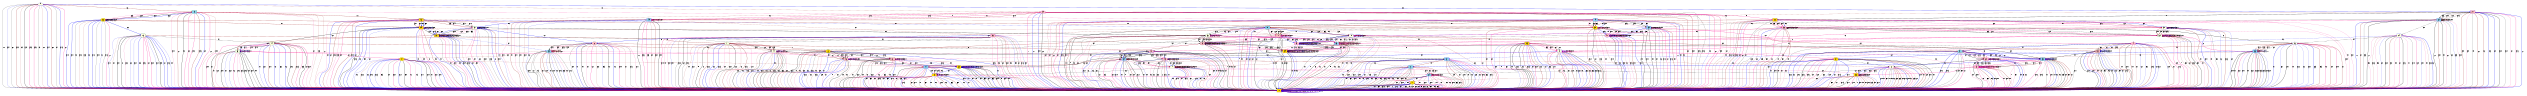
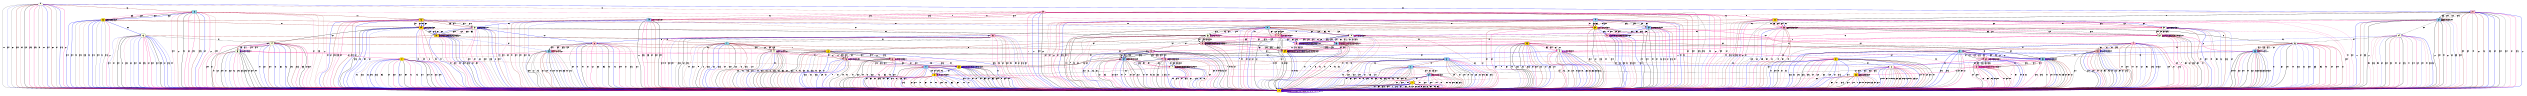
node "7": fillcolor lightyellow -> skyblue
edge "60" -> "6": color black -> deeppink
edge "47" -> "36": removed, label "C0"
